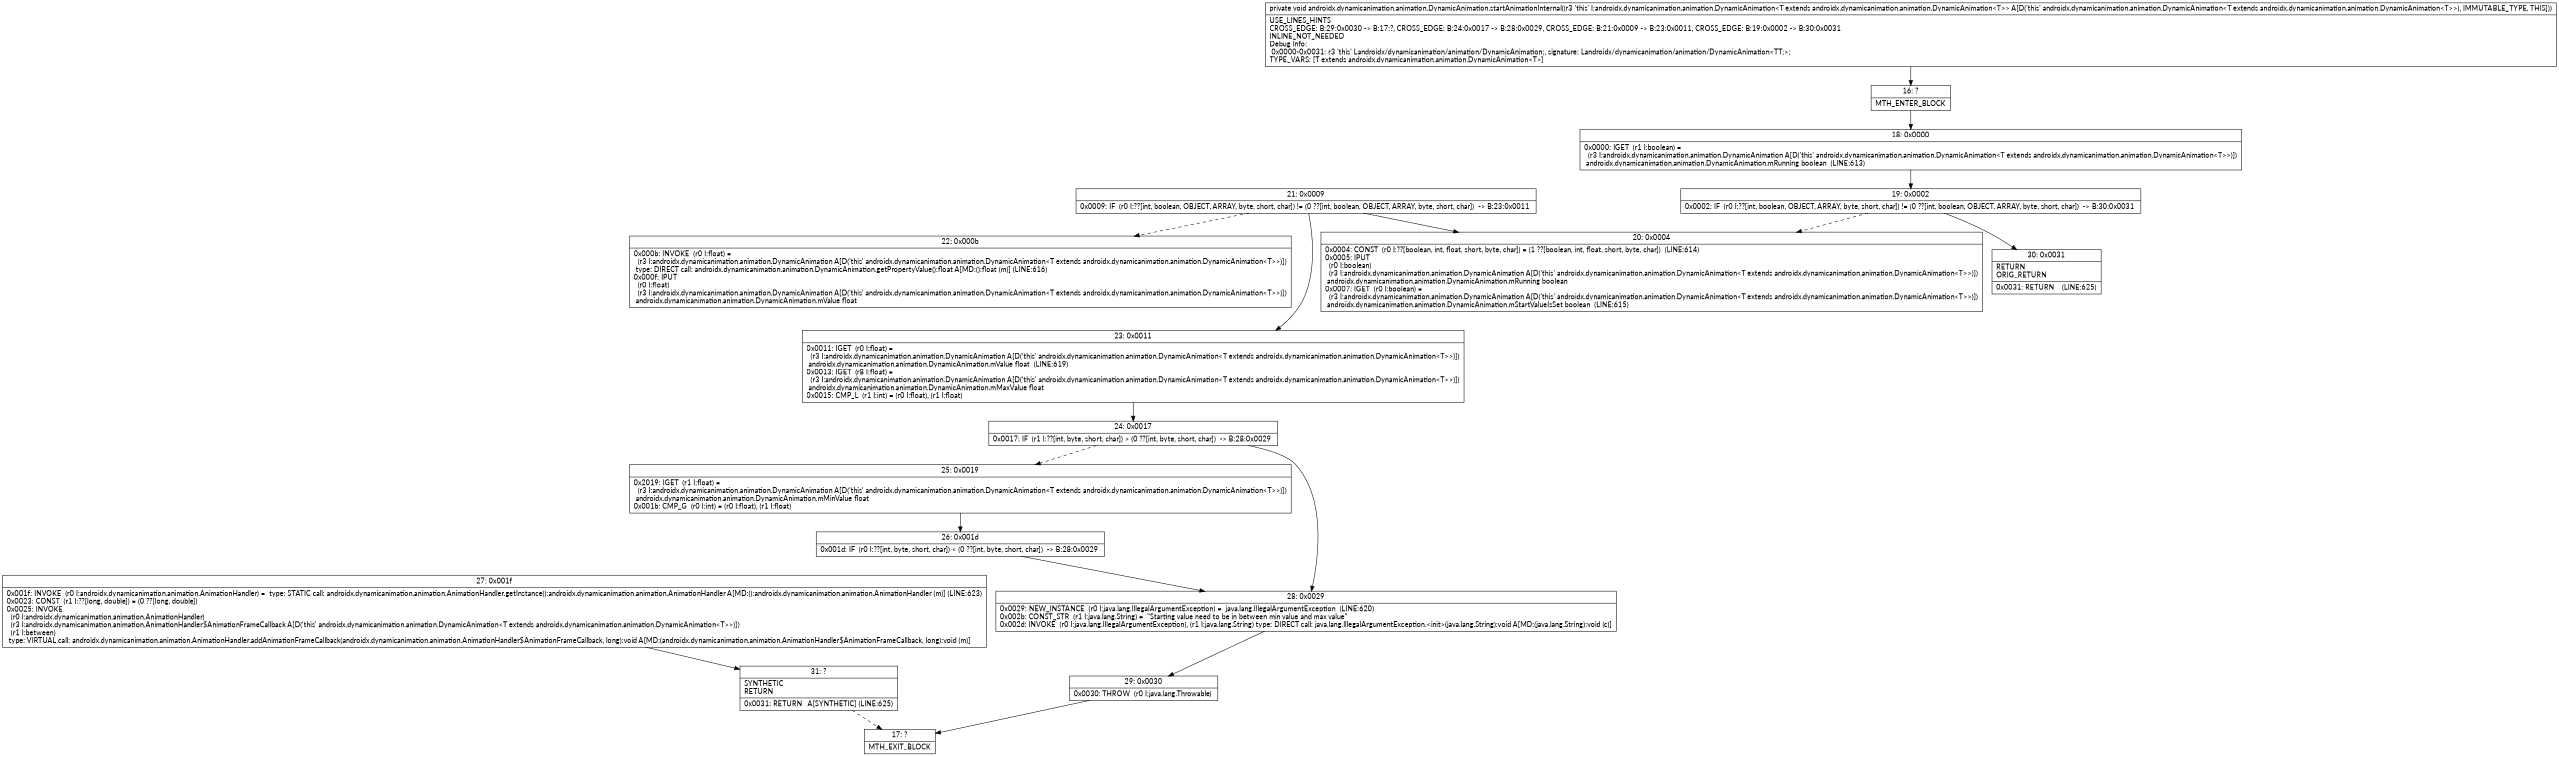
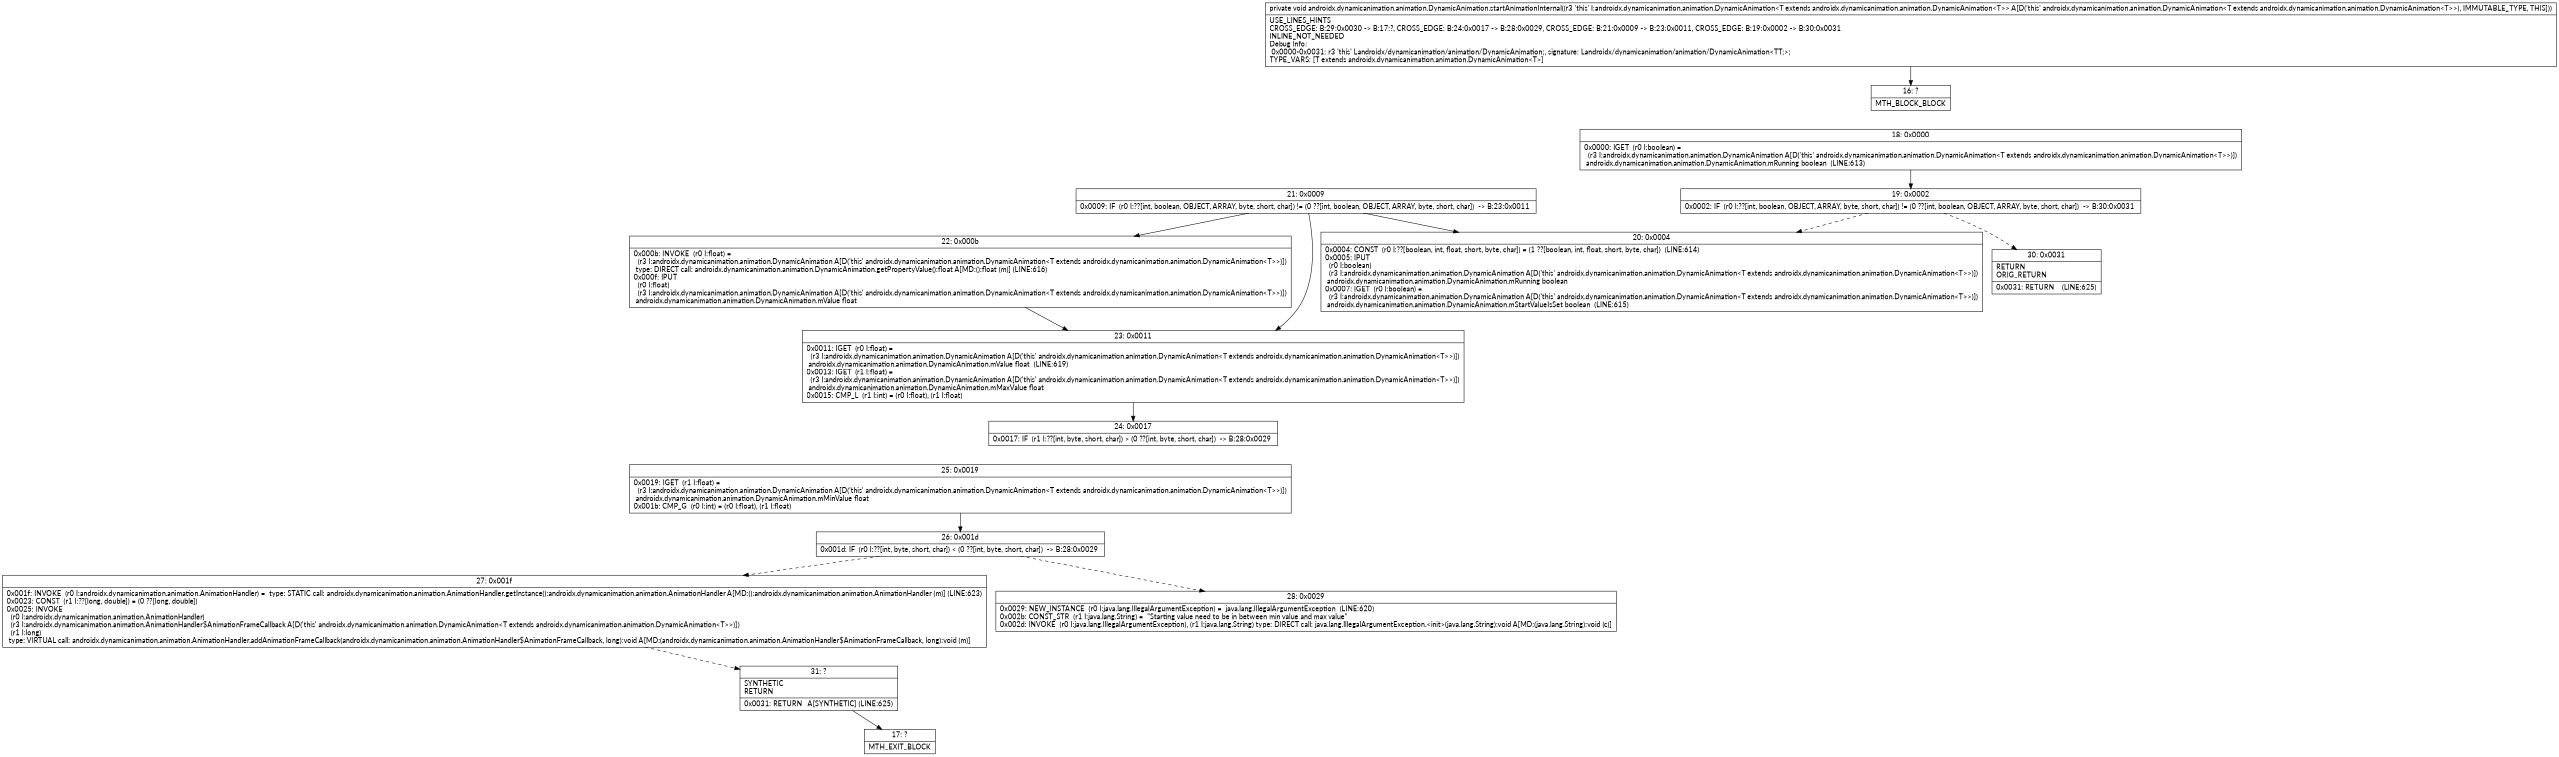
node "16: ?": text "MTH_ENTER_BLOCK" -> "MTH_BLOCK_BLOCK"
edge "16: ?" -> "18: 0x0000": removed
node "18: 0x0000": text "0x0000: IGET  (r1 I:boolean) =" -> "0x0000: IGET  (r0 I:boolean) ="
edge "21: 0x0009" -> "22: 0x000b": style dashed -> solid
edge "19: 0x0002" -> "30: 0x0031": style solid -> dashed
edge "22: 0x000b" -> "23: 0x0011": added
node "23: 0x0011": text "0x0013: IGET  (r8 I:float) =" -> "0x0013: IGET  (r1 I:float) ="
edge "24: 0x0017" -> "25: 0x0019": removed
node "25: 0x0019": text "0x2019: IGET  (r1 I:float) =" -> "0x0019: IGET  (r1 I:float) ="
edge "24: 0x0017" -> "28: 0x0029": removed
edge "26: 0x001d" -> "27: 0x001f": added
edge "26: 0x001d" -> "28: 0x0029": style solid -> dashed
node "27: 0x001f": text "(r1 I:between)" -> "(r1 I:long)"
edge "27: 0x001f" -> "31: ?": style solid -> dashed
node "29: 0x0030": removed
edge "31: ?" -> "17: ?": style dashed -> solid
